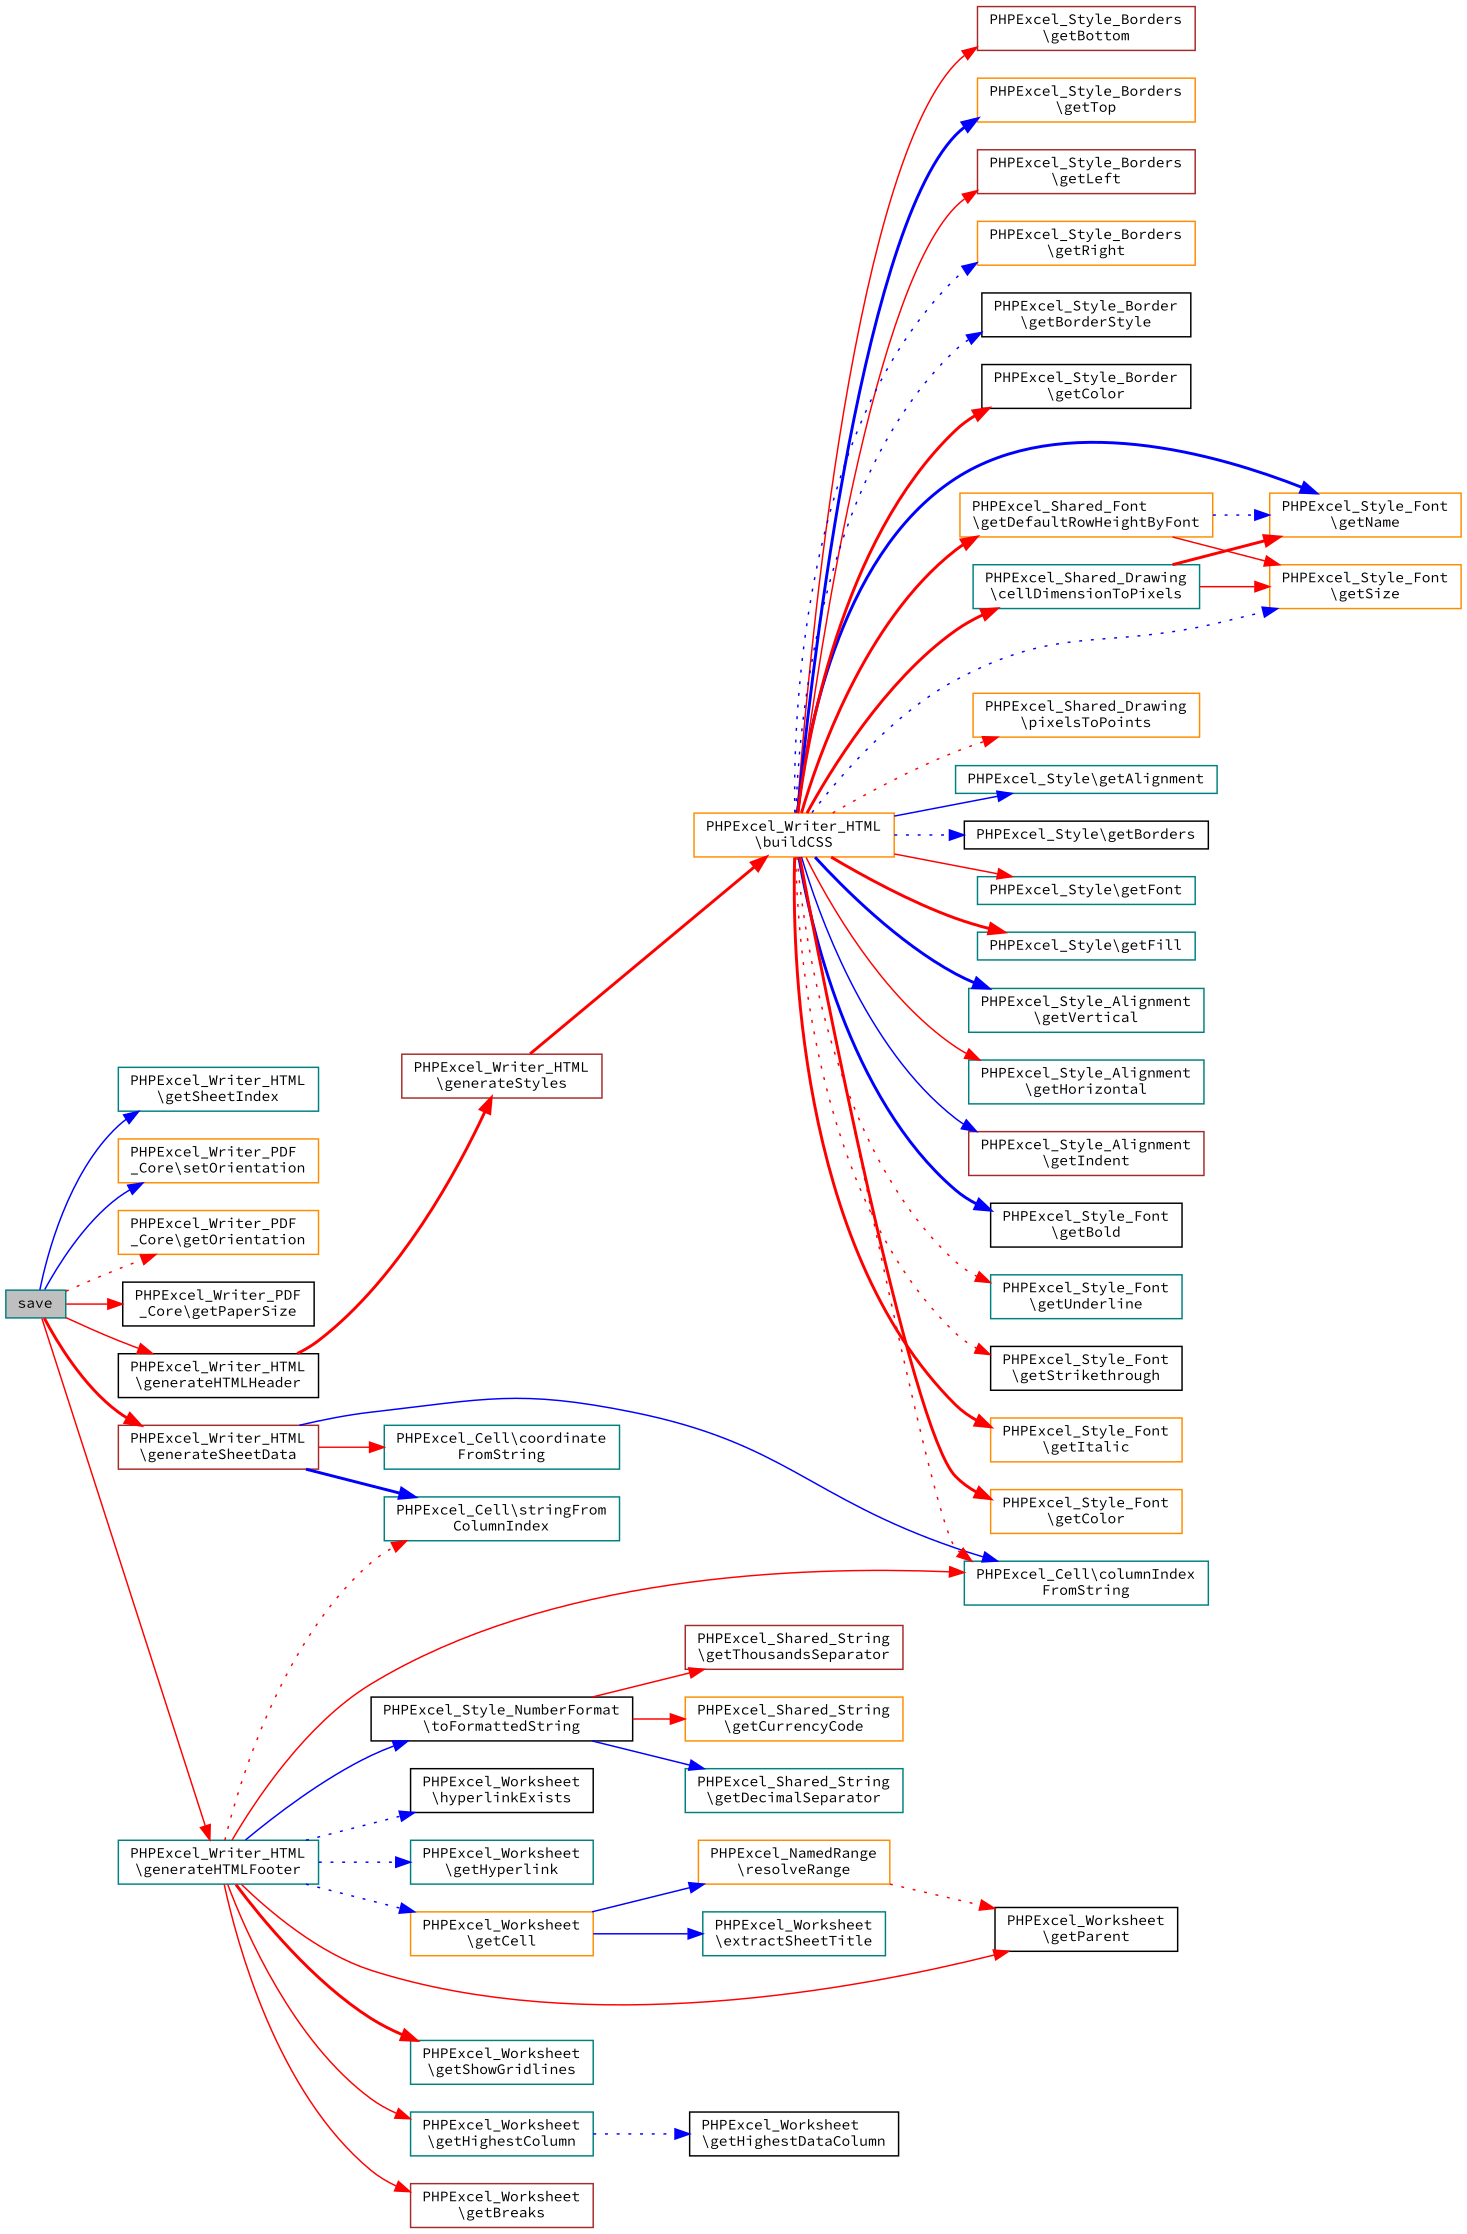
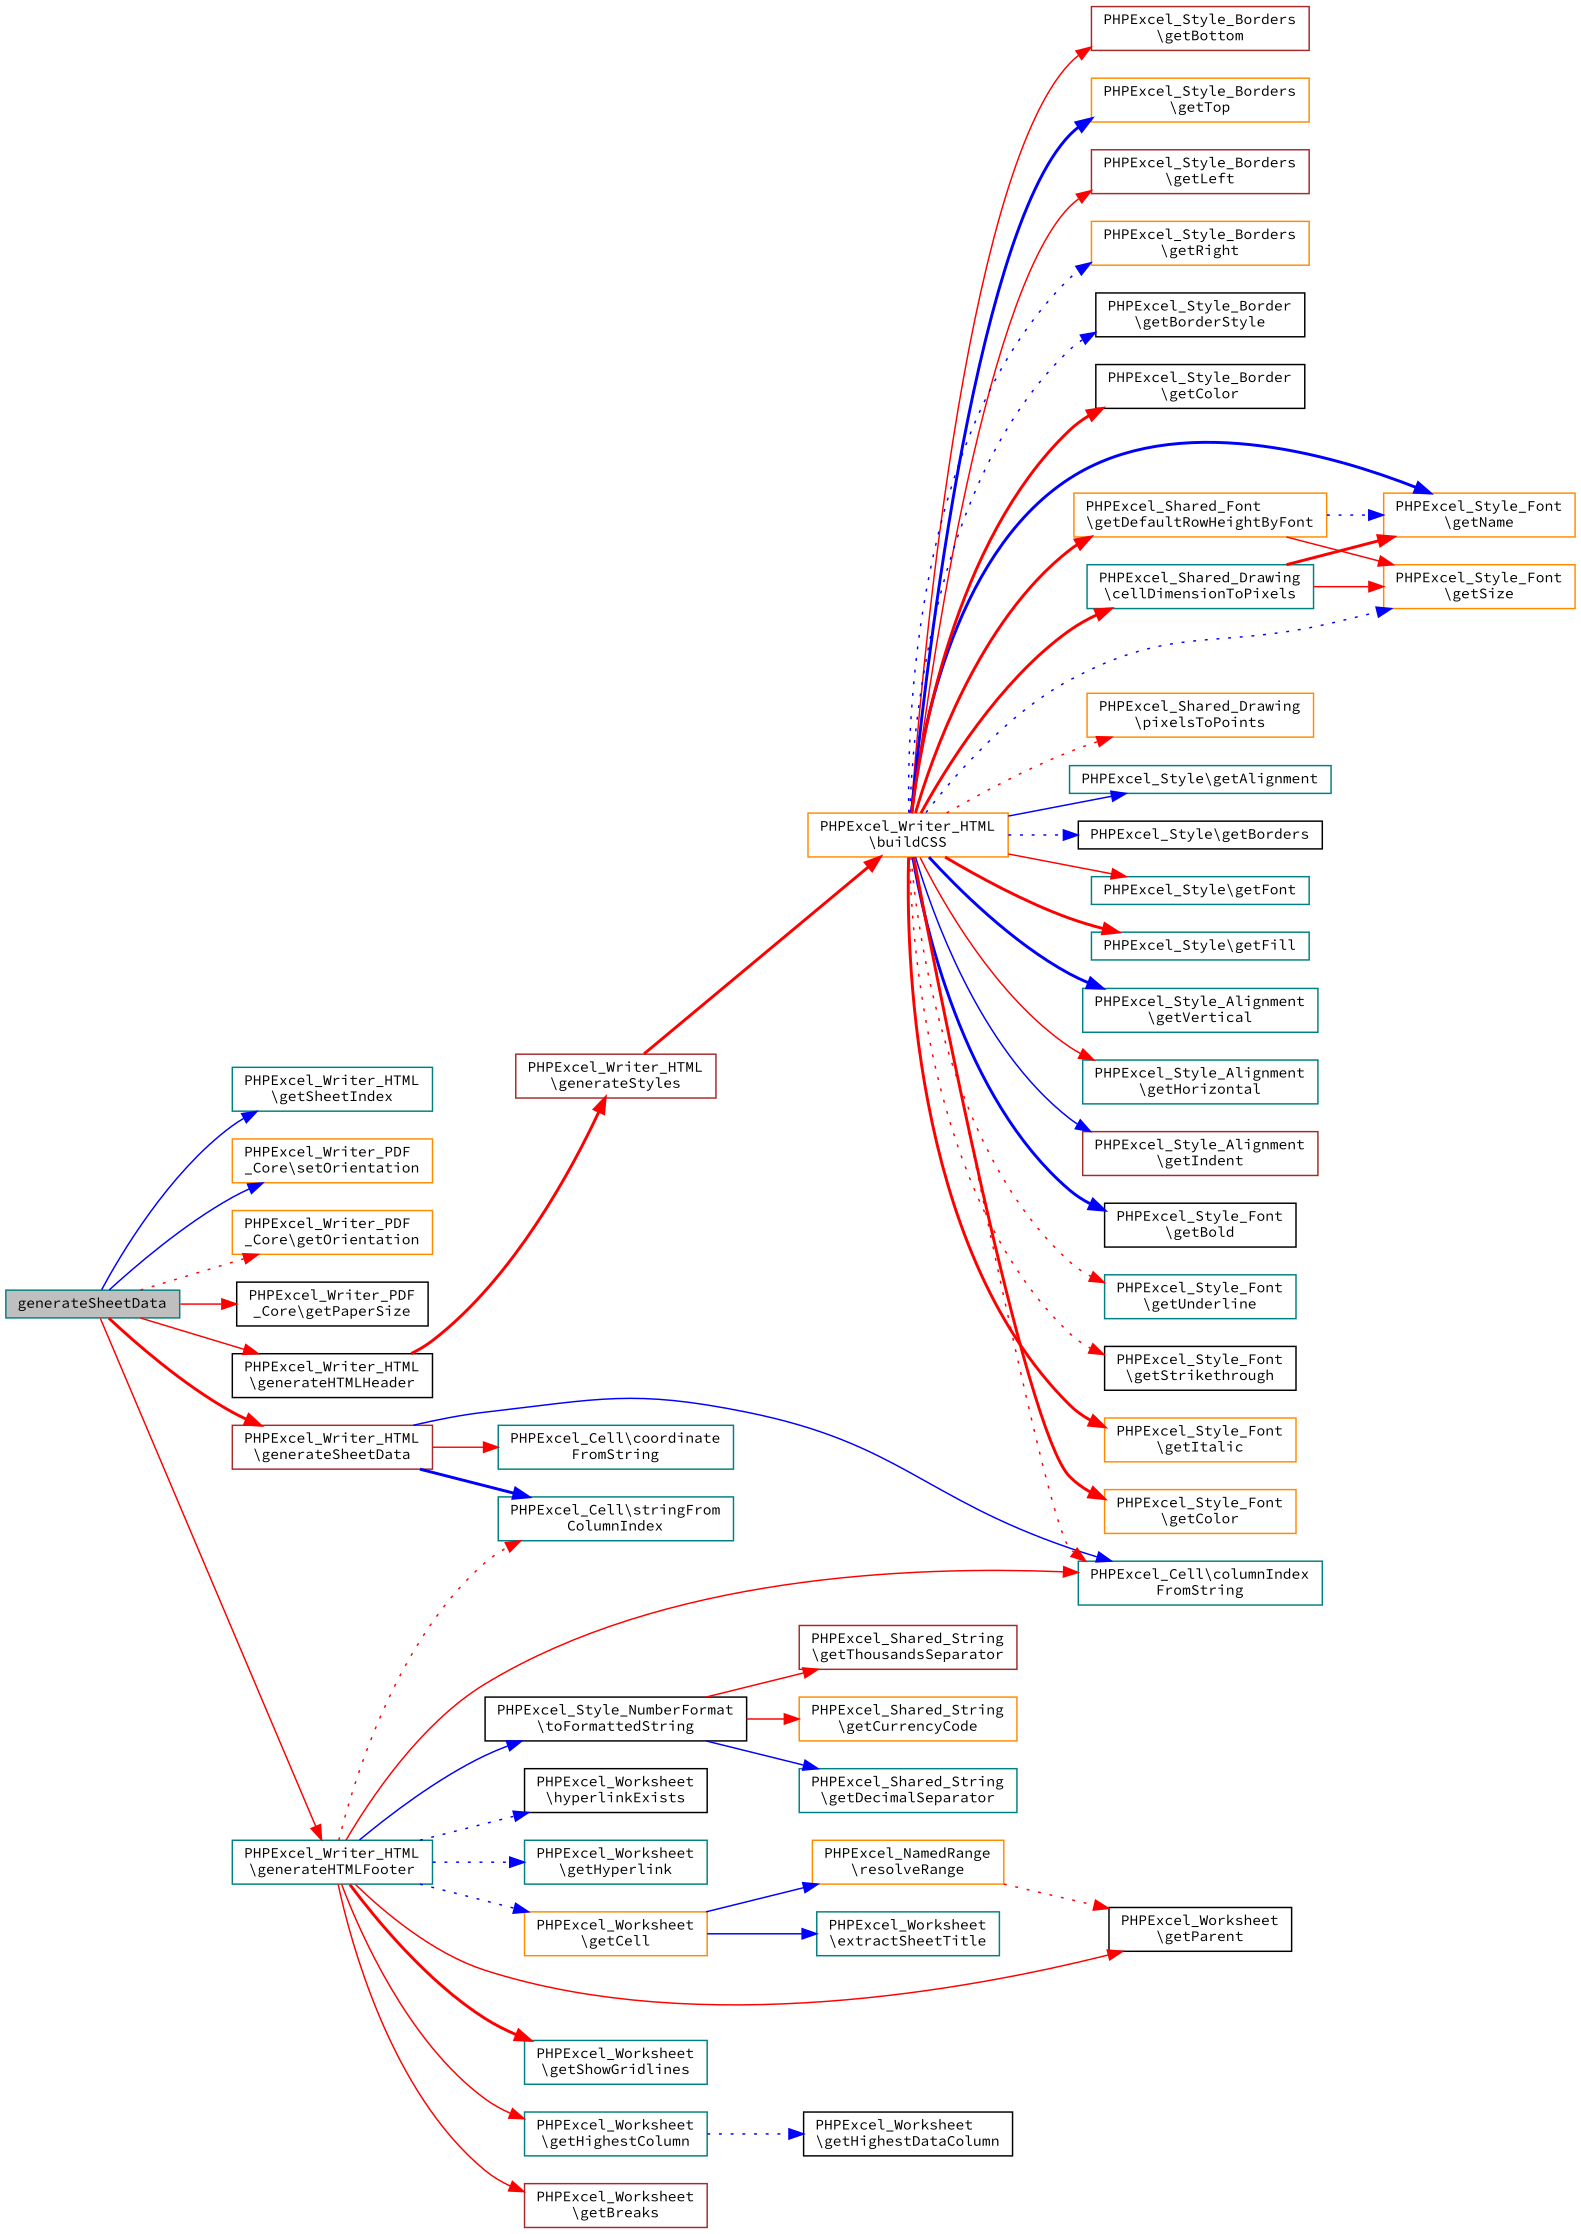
node "save": label "save" -> "generateSheetData"
